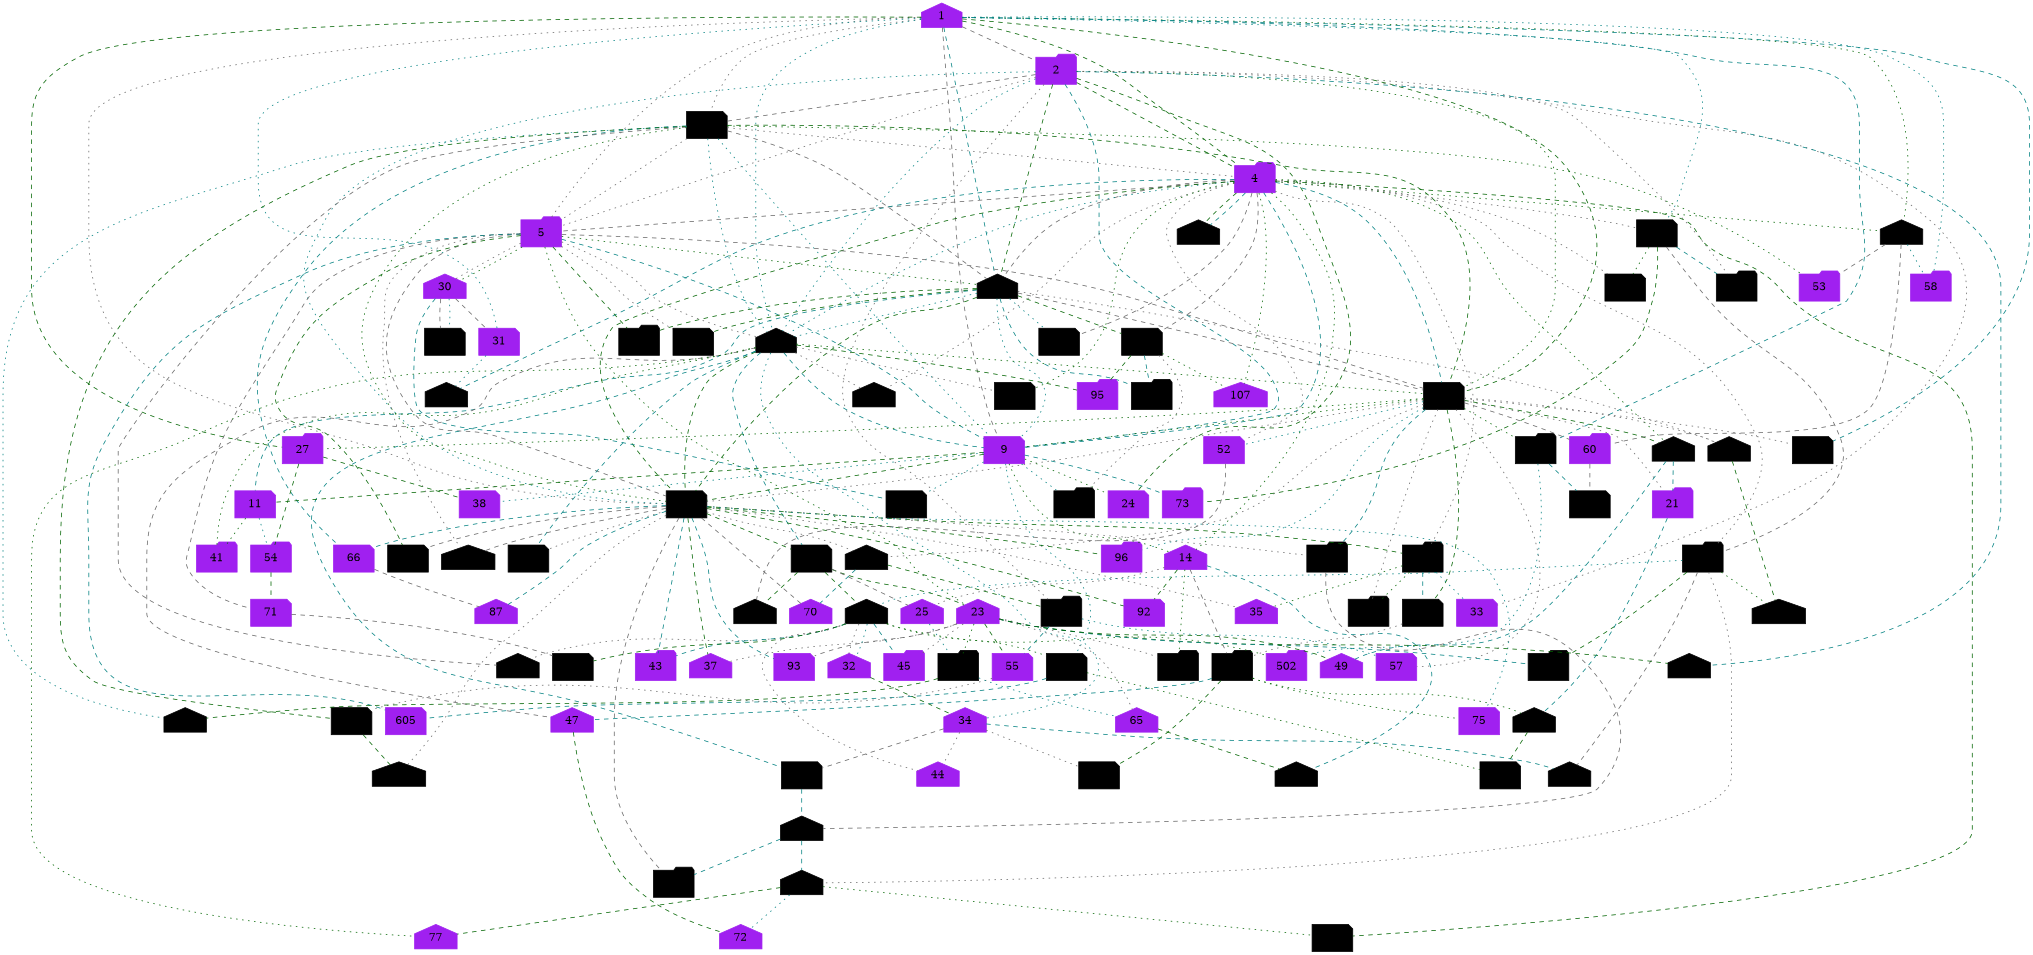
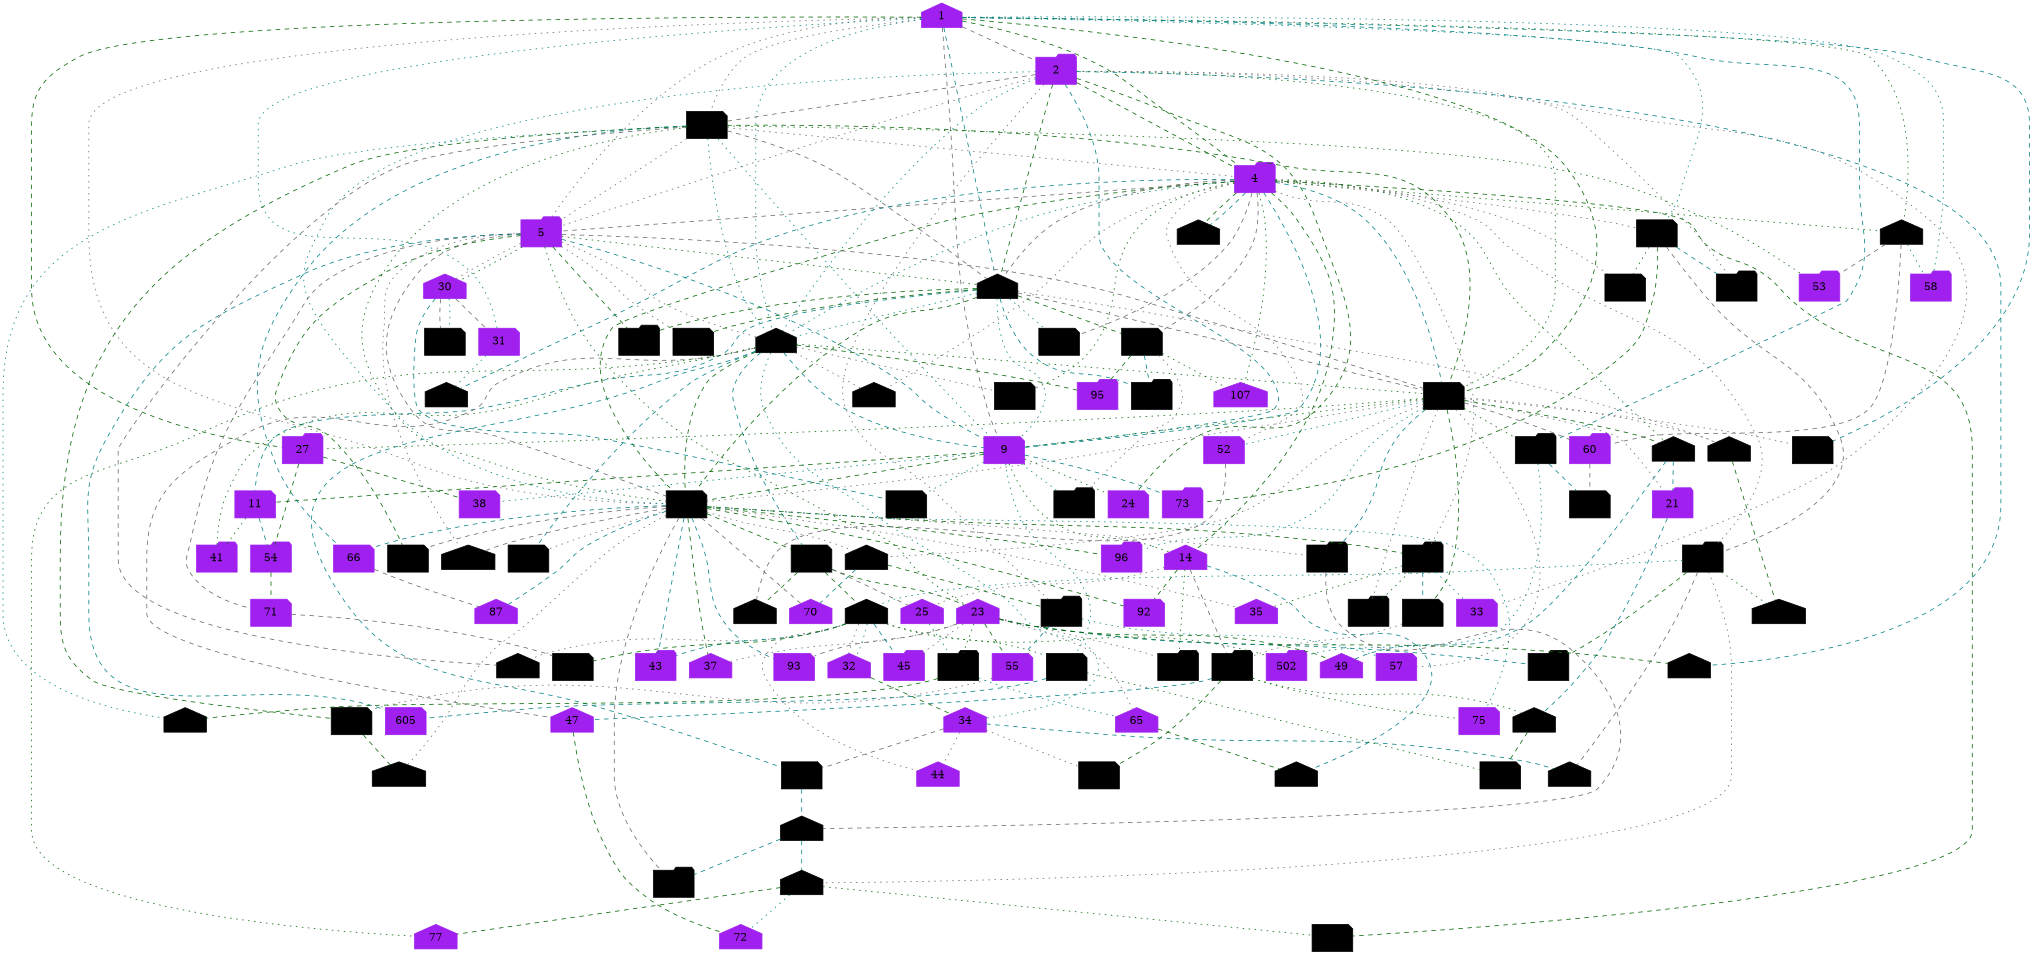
edge "4" -- "14": style dotted -> dashed
edge "11" -- "54": style dotted -> dashed
